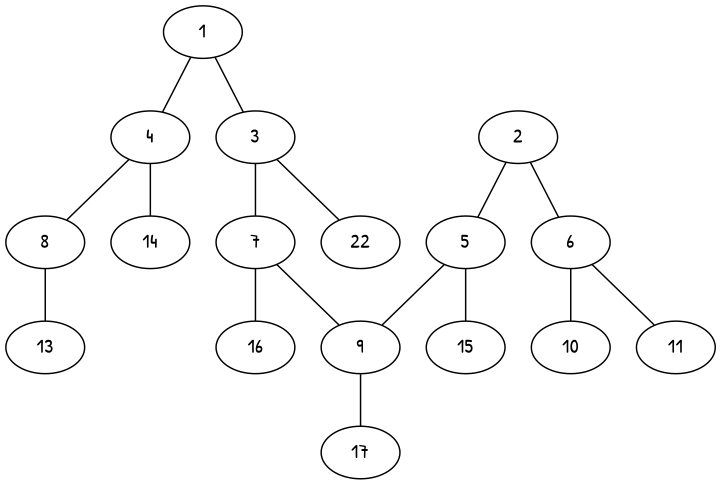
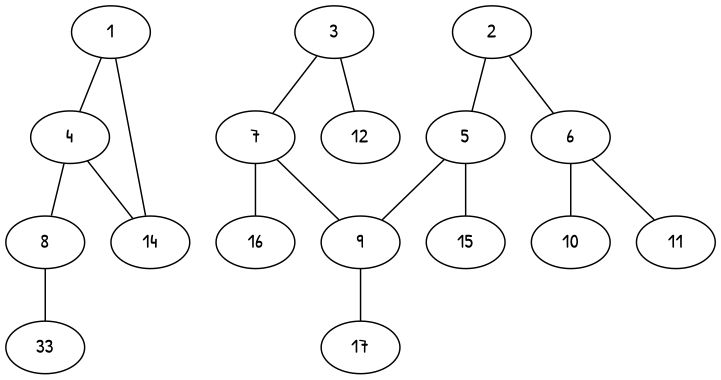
edge "1" -- "3": now "1" -- "14"
node "22": label "22" -> "12"
node "13": label "13" -> "33"
